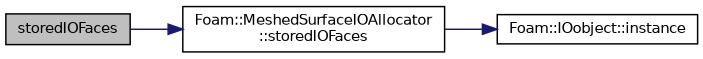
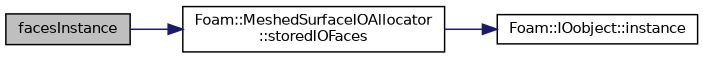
node "storedIOFaces": label "storedIOFaces" -> "facesInstance"
